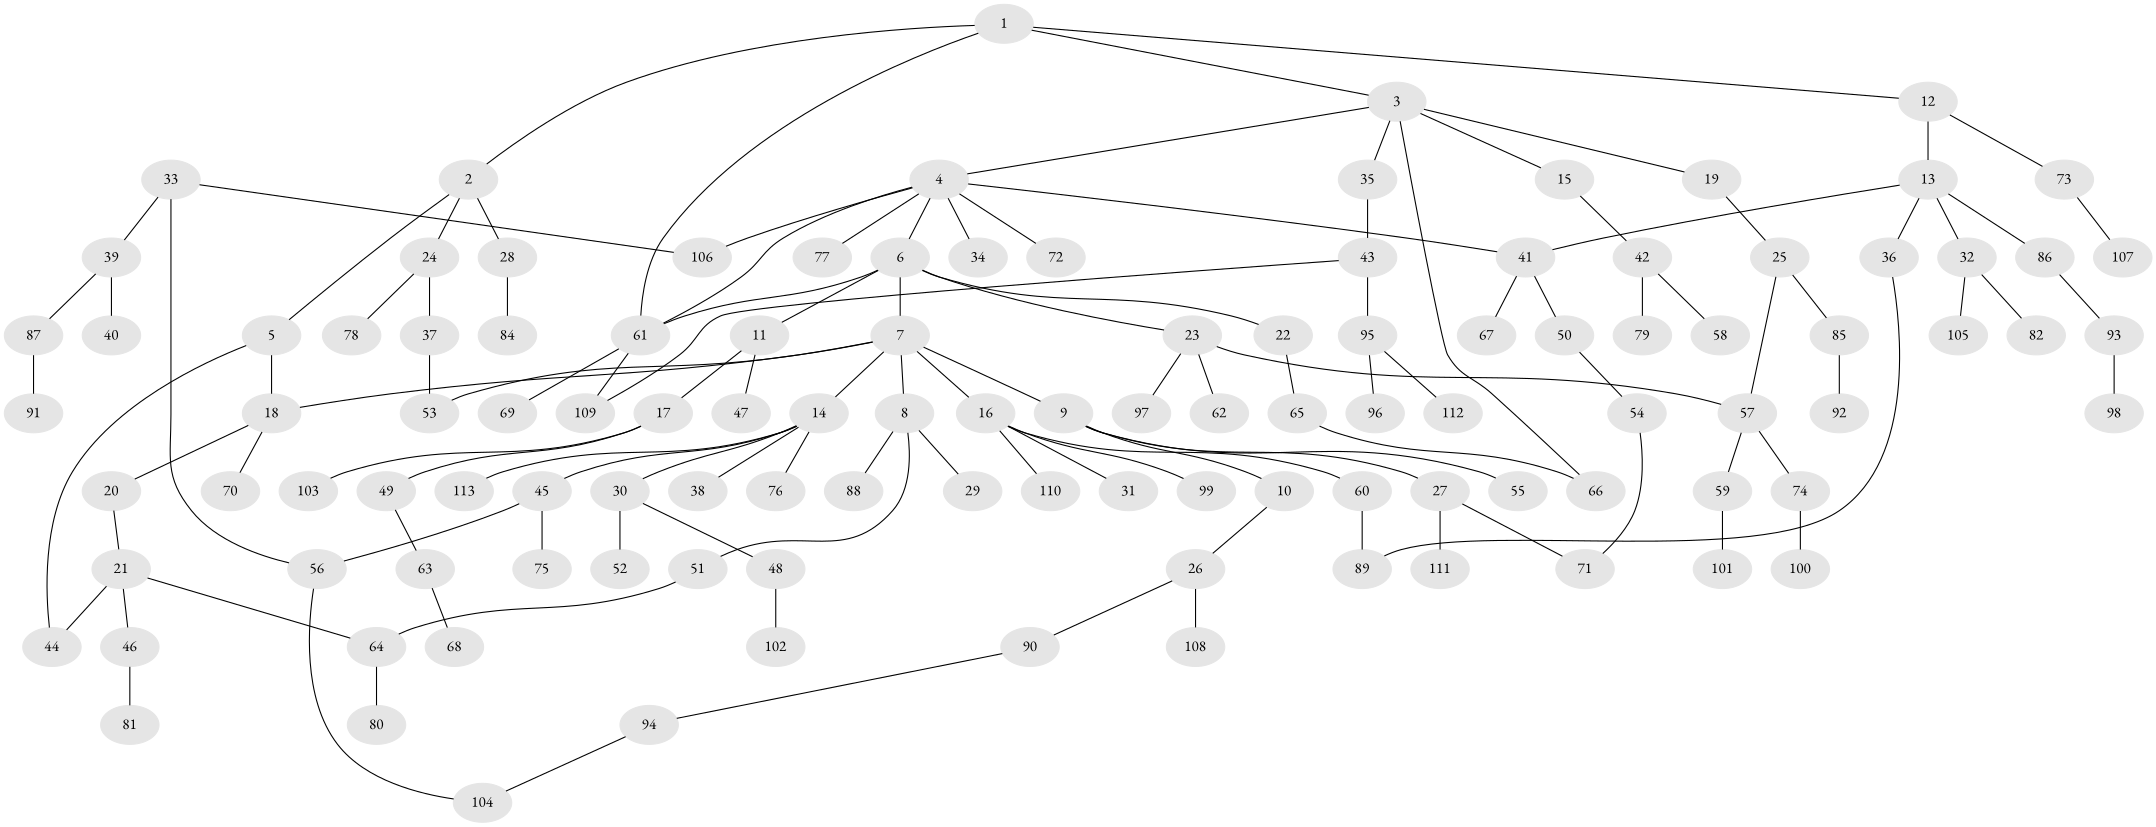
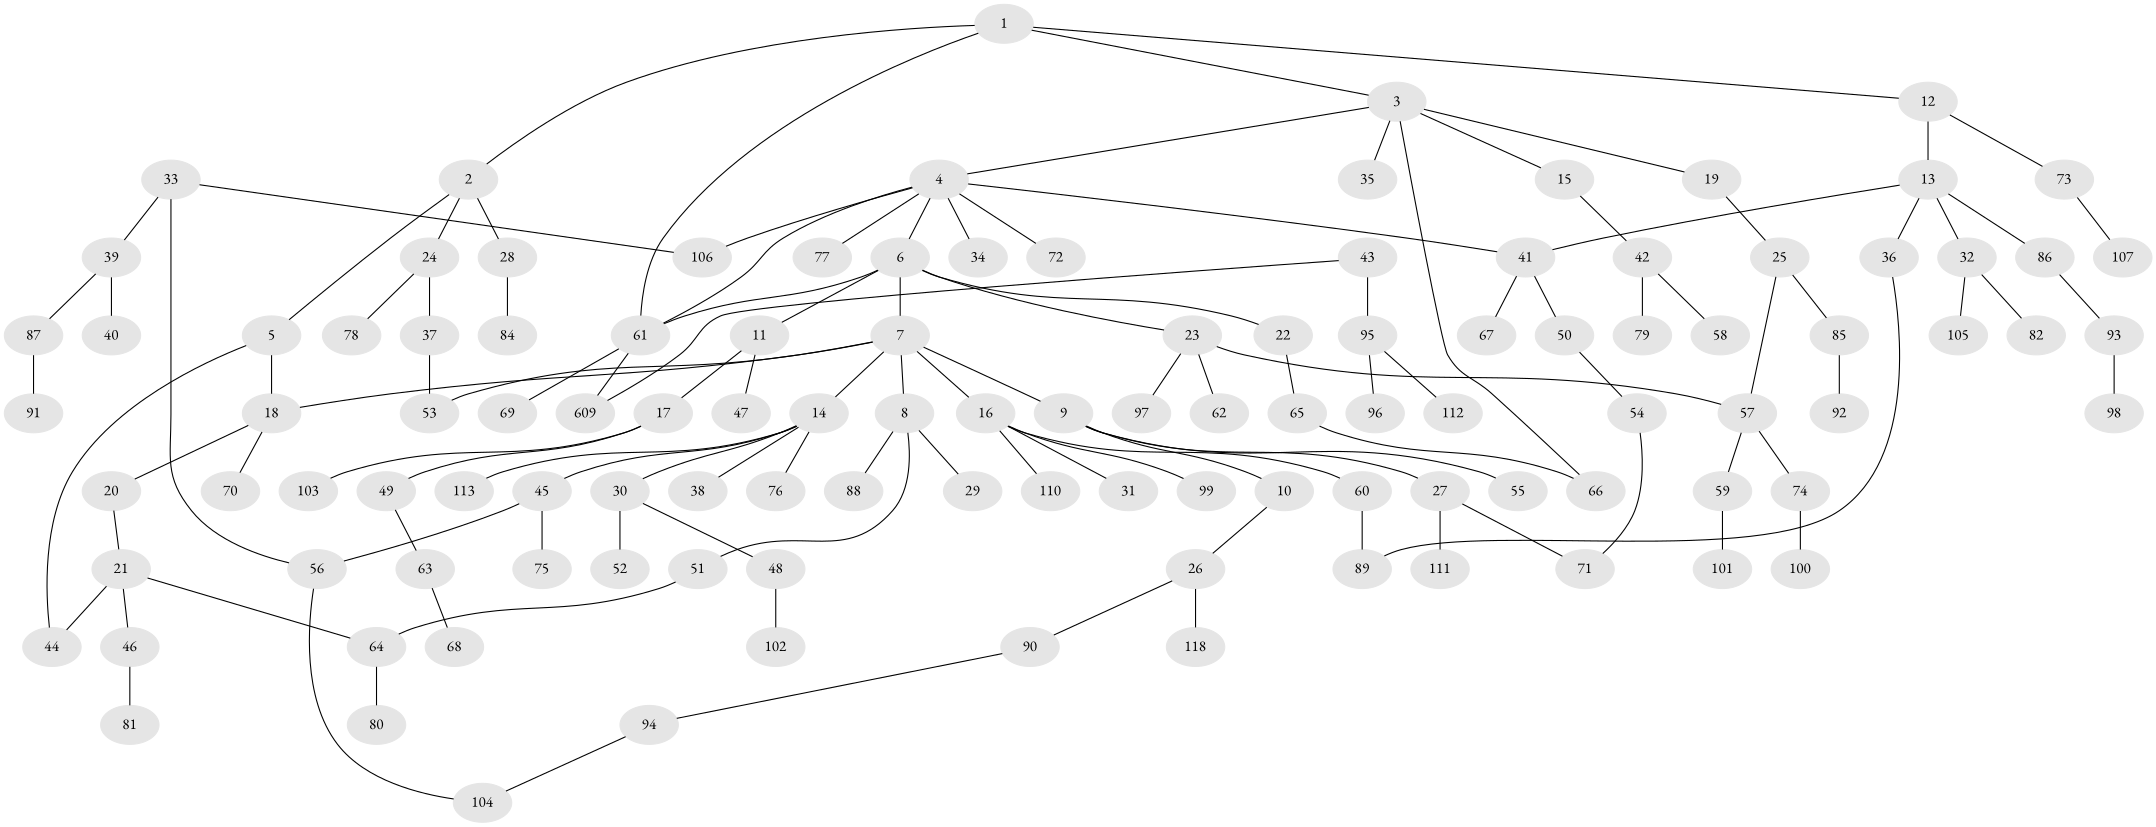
edge "35" -- "43": removed
node "109": label "109" -> "609"
node "108": label "108" -> "118"
